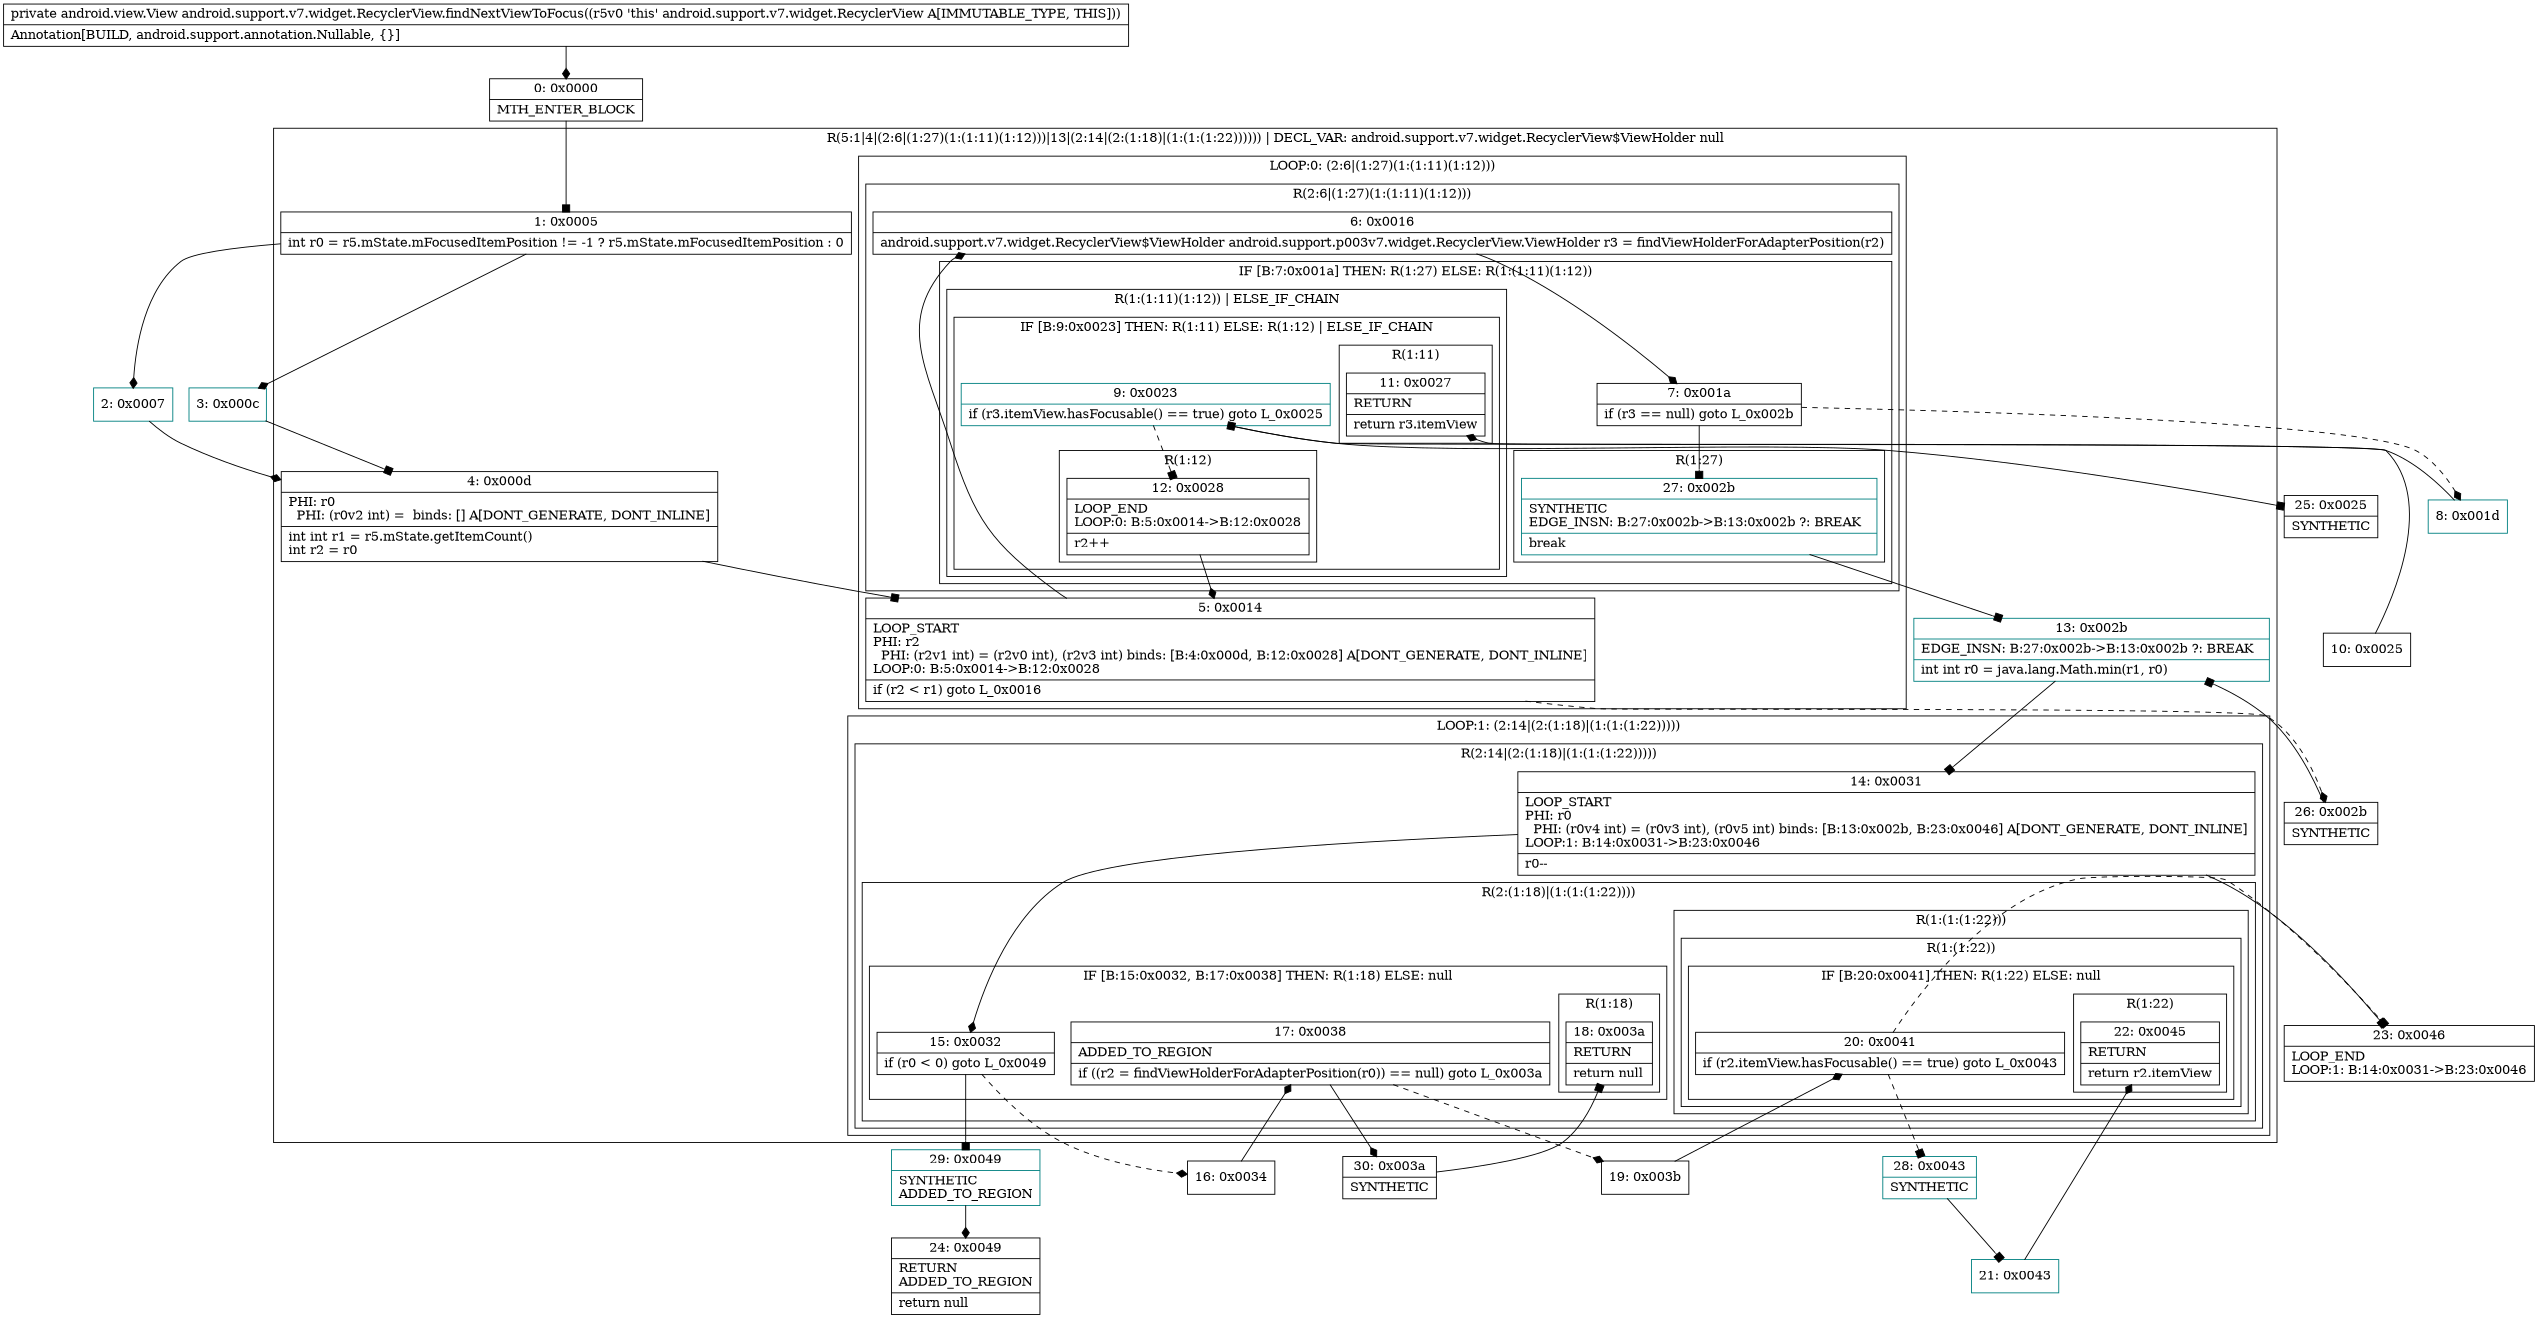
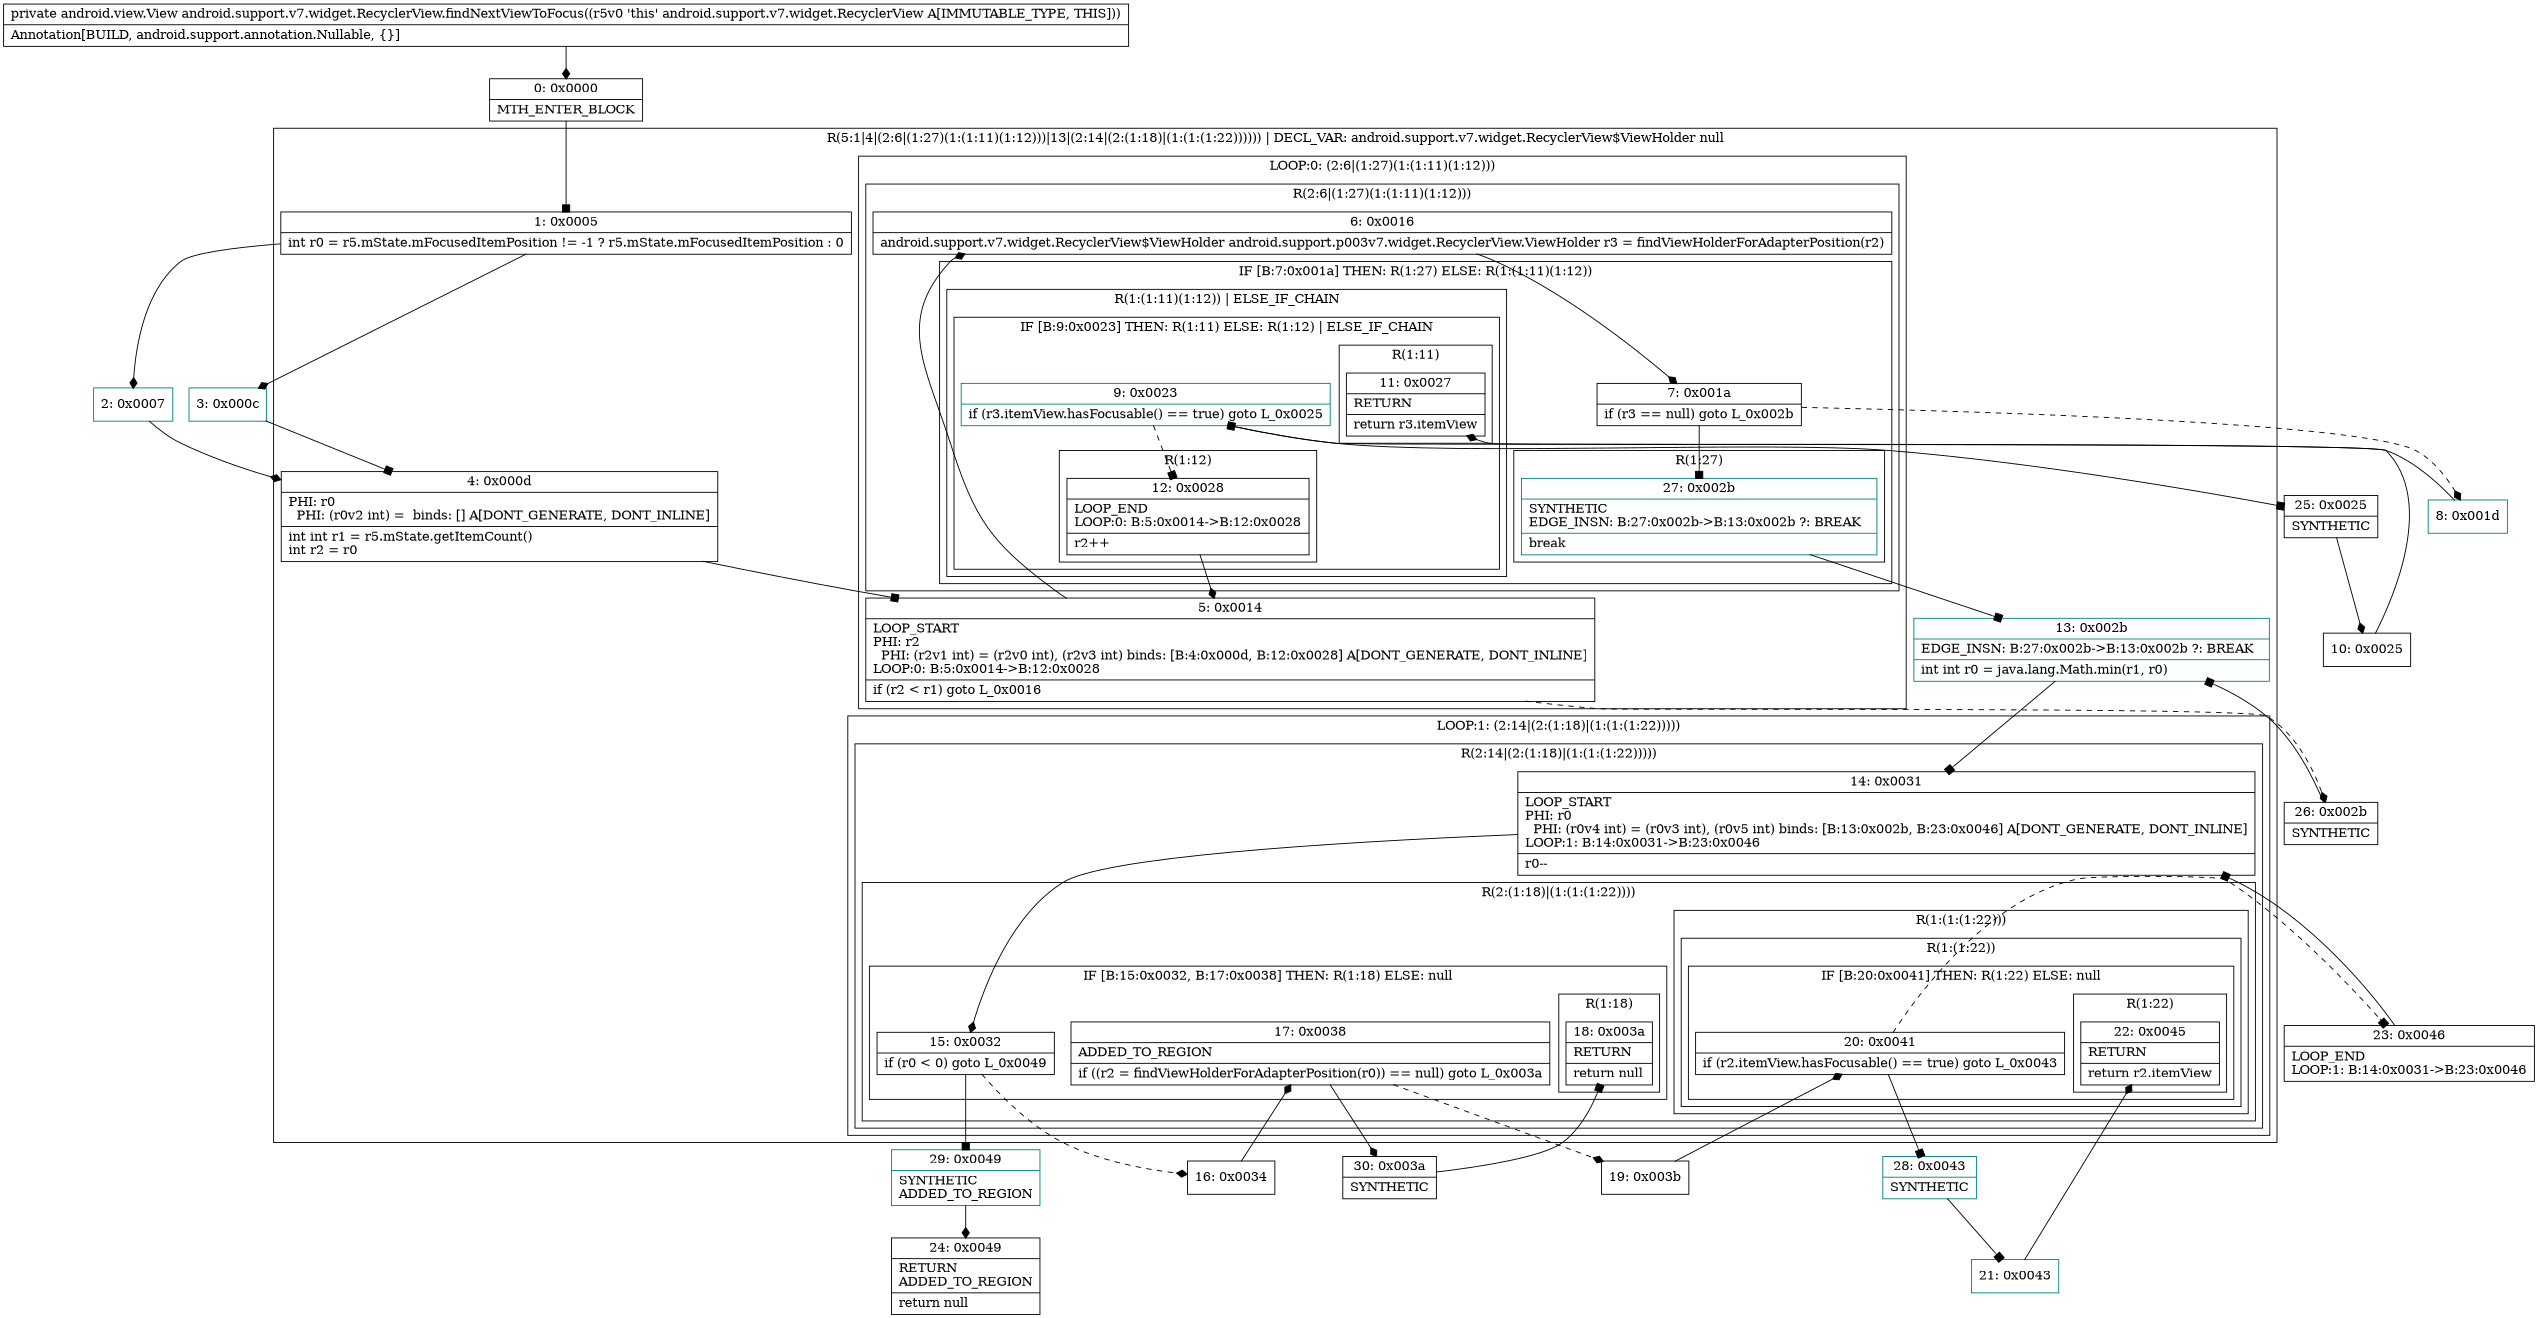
edge "25: 0x0025" -> "10: 0x0025": added
edge "14: 0x0031" -> "23: 0x0046": reversed
edge "20: 0x0041" -> "28: 0x0043": style dashed -> solid
